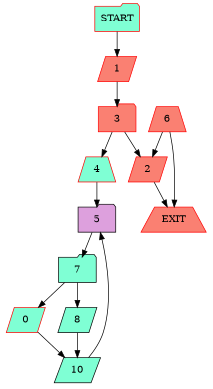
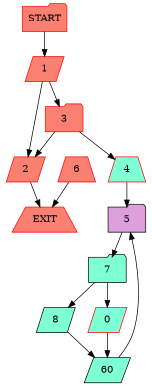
node "START": fillcolor aquamarine -> salmon
edge "6" -> "2": now "1" -> "2"
node "10": label "10" -> "60"
